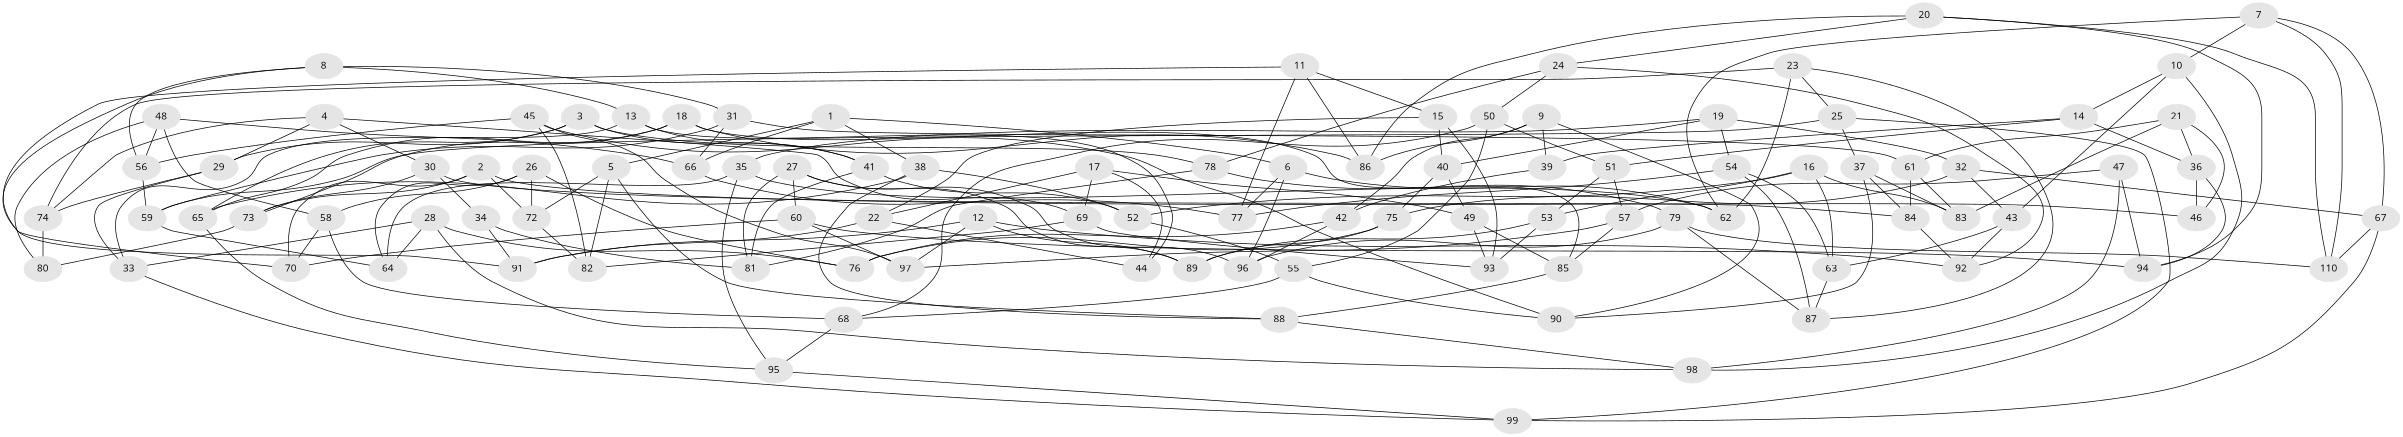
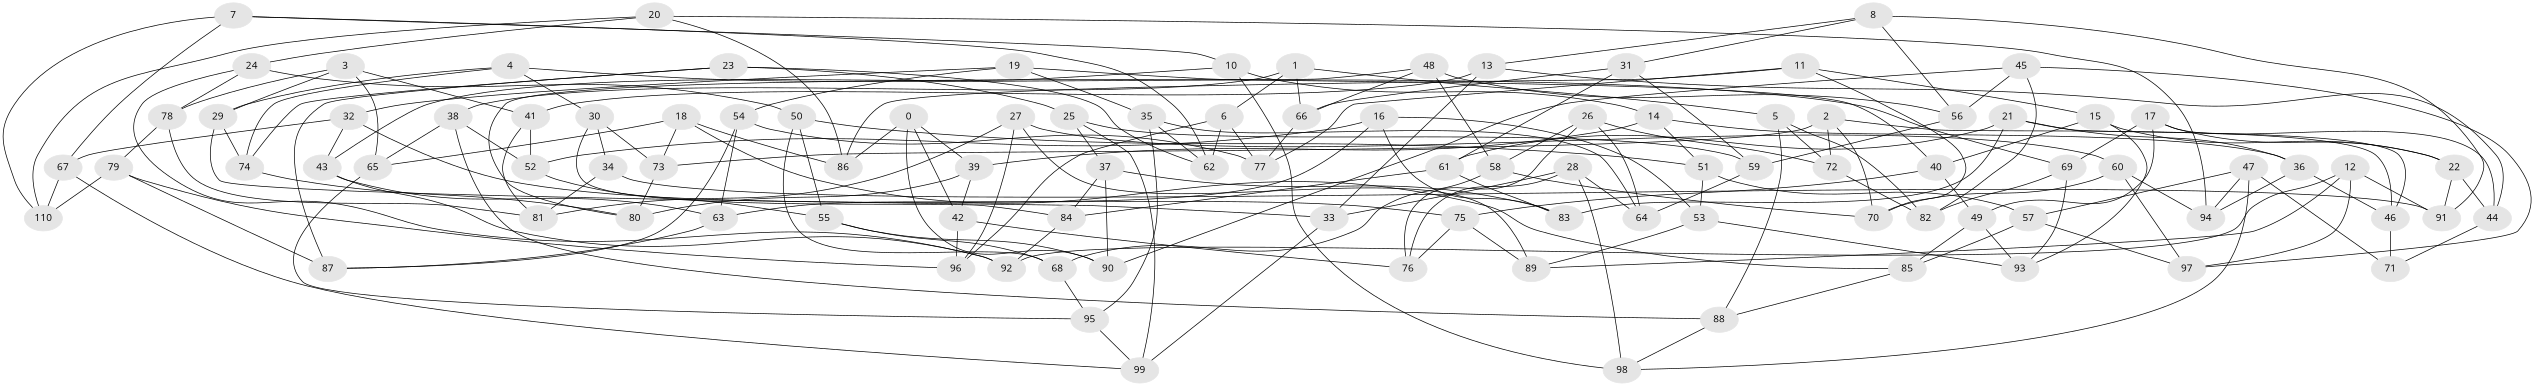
node "9": label "9" -> "0"
edge "39" -- "80": added
node "71": added
